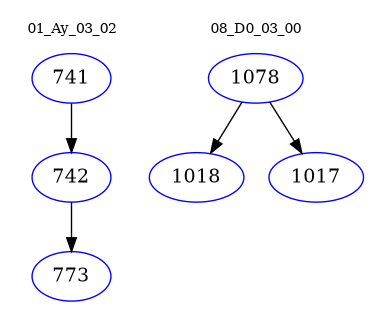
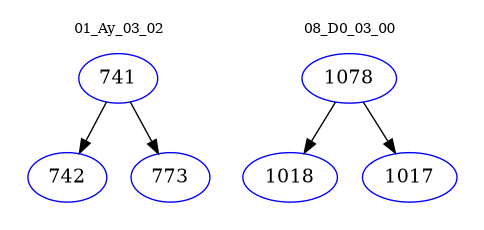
edge "742" -> "773": now "741" -> "773"
